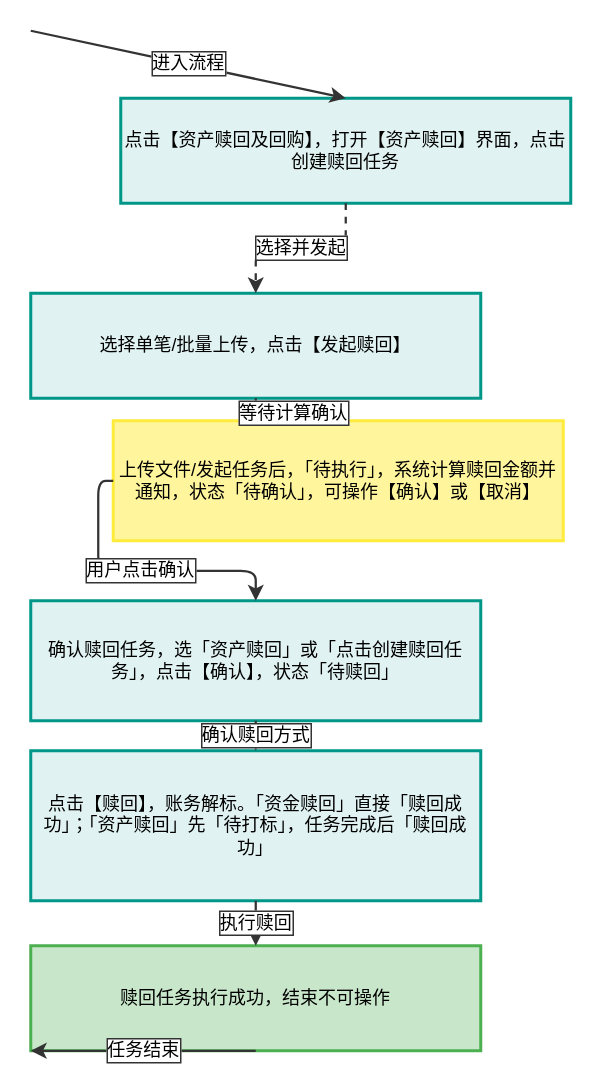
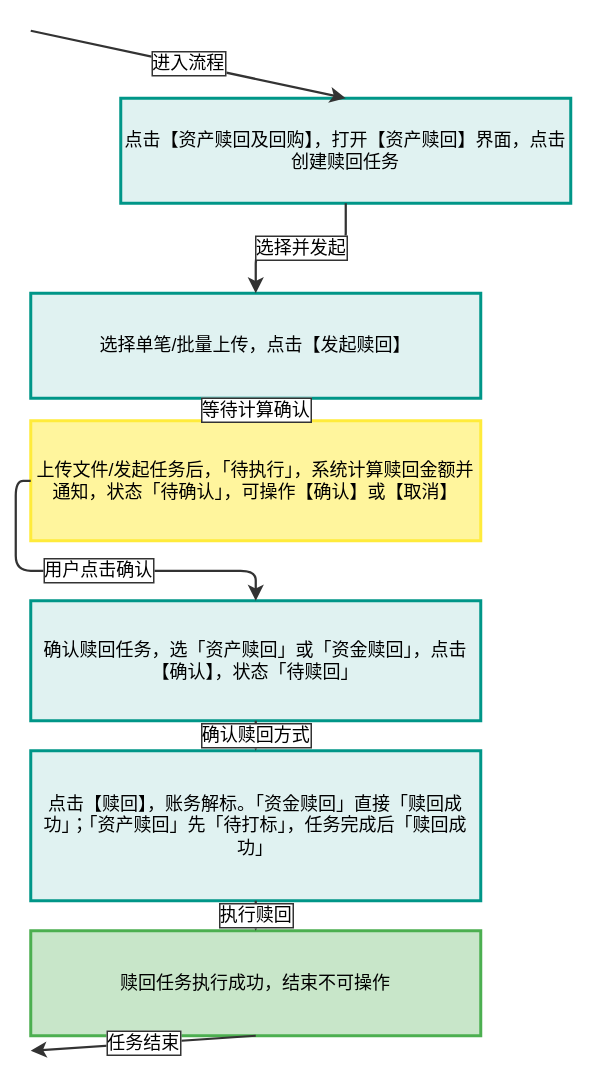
edge "点击【资产赎回及回购】，打开【资产赎回】界面，点击创建赎回任务" -> "选择单笔/批量上传，点击【发起赎回】": style dashed -> solid
node "上传文件/发起任务后，「待执行」，系统计算赎回金额并通知，状态「待确认」，可操作【确认】或【取消】": moved (338, 481) -> (256, 481)
node "确认赎回任务，选「资产赎回」或「点击创建赎回任务」，点击【确认】，状态「待赎回」": label "确认赎回任务，选「资产赎回」或「点击创建赎回任务」，点击【确认】，状态「待赎回」" -> "确认赎回任务，选「资产赎回」或「资金赎回」，点击【确认】，状态「待赎回」"
node "赎回任务执行成功，结束不可操作": moved (256, 998) -> (256, 983)
